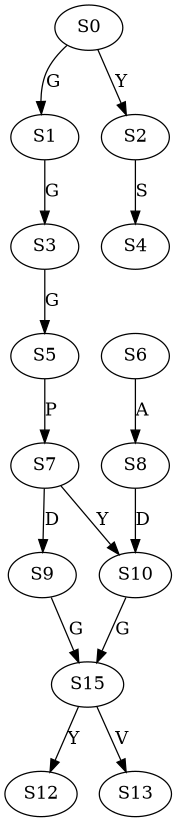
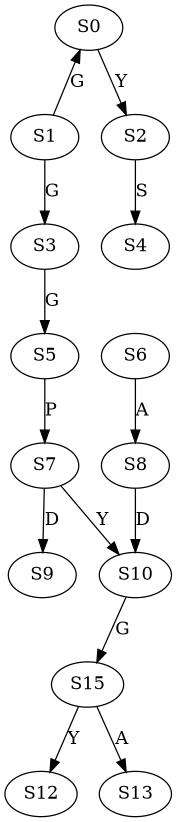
edge "S0" -> "S1": reversed
edge "S9" -> "S15": removed, label "G"
edge "S15" -> "S13": label "V" -> "A"
